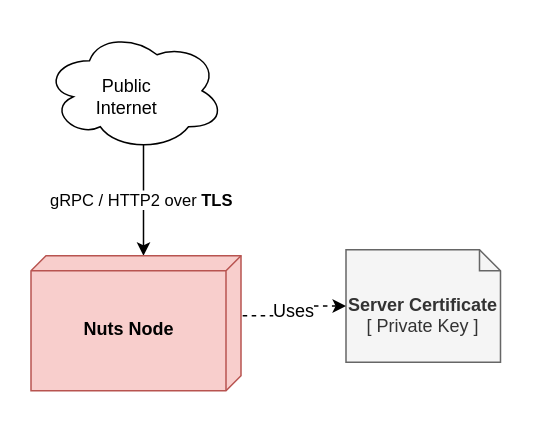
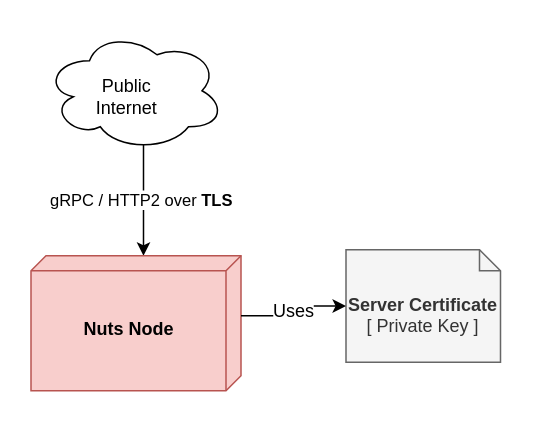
edge "Nuts Node" -> "Server Certificate [ Private Key ]": style dashed -> solid
